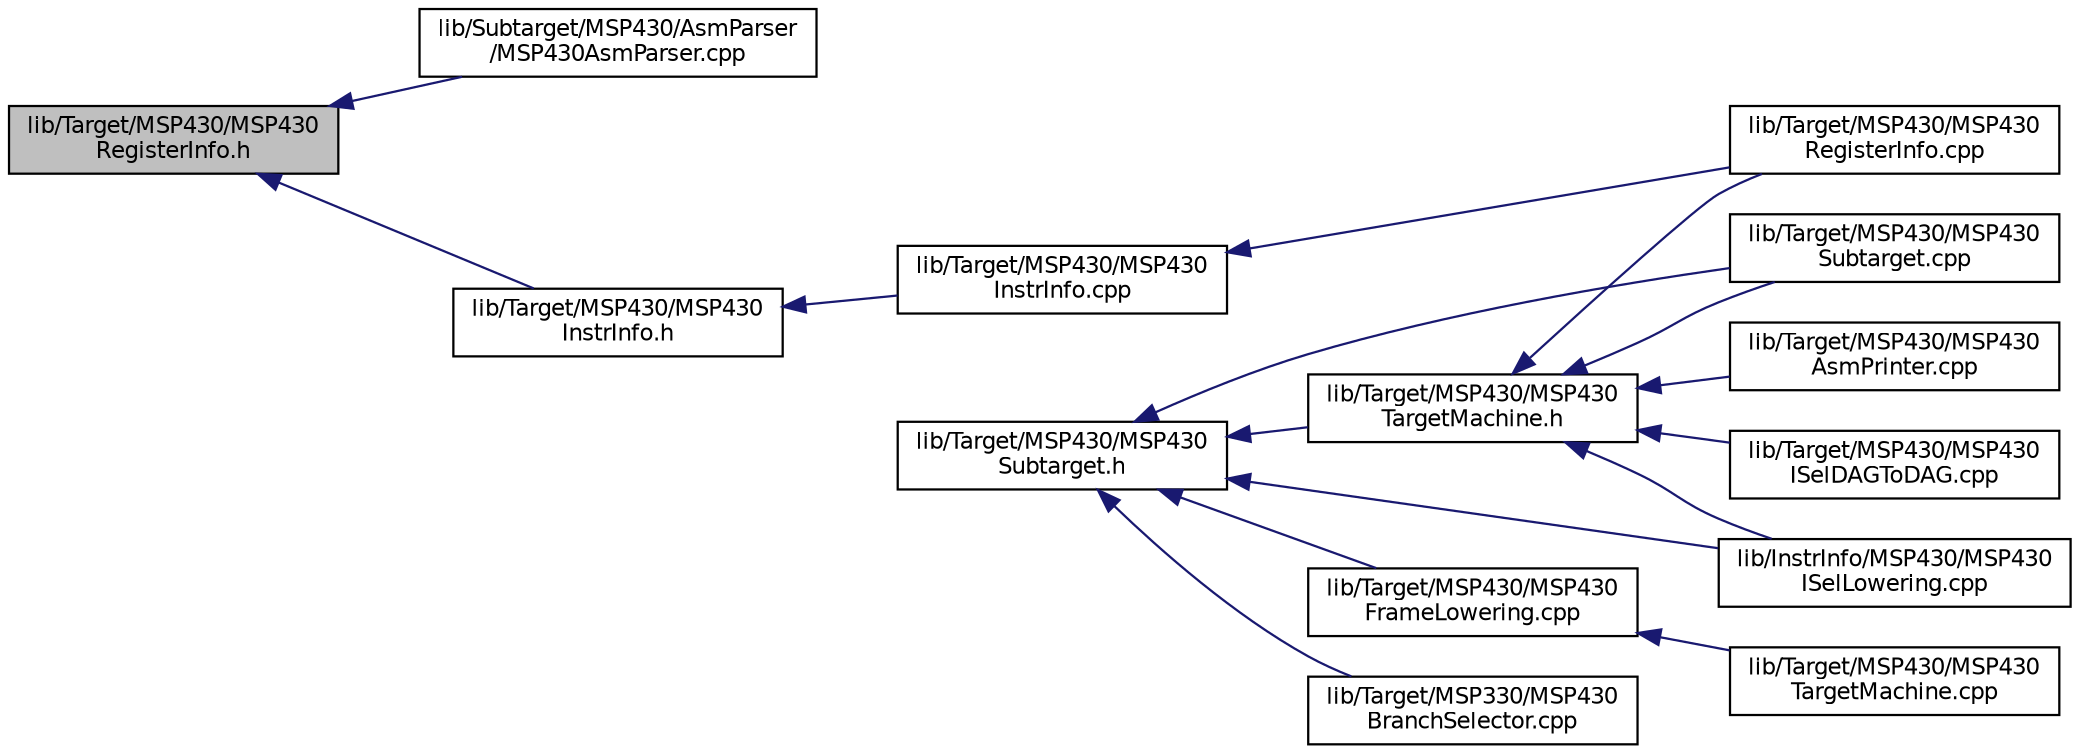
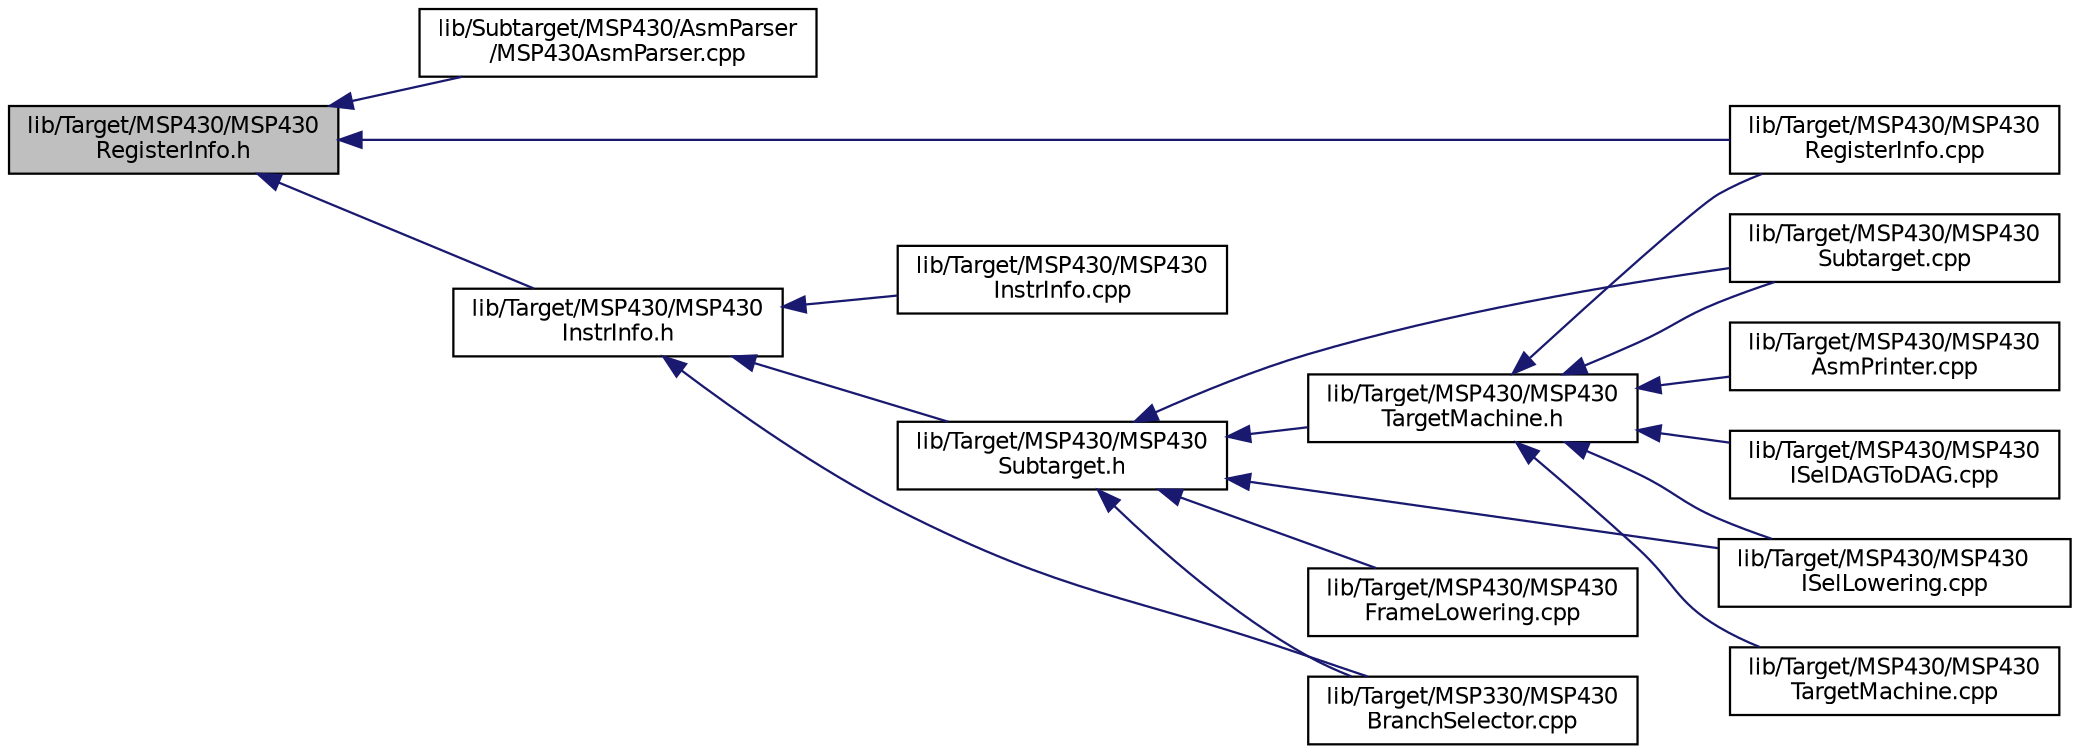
edge "lib/Target/MSP430/MSP430 RegisterInfo.cpp" -> "lib/Target/MSP430/MSP430 InstrInfo.cpp": now "lib/Target/MSP430/MSP430 RegisterInfo.cpp" -> "lib/Target/MSP430/MSP430 RegisterInfo.h"
edge "lib/Target/MSP430/MSP430 Subtarget.h" -> "lib/Target/MSP430/MSP430 InstrInfo.h": added
edge "lib/Target/MSP330/MSP430 BranchSelector.cpp" -> "lib/Target/MSP430/MSP430 InstrInfo.h": added
node "lib/InstrInfo/MSP430/MSP430 ISelLowering.cpp": label "lib/InstrInfo/MSP430/MSP430 ISelLowering.cpp" -> "lib/Target/MSP430/MSP430 ISelLowering.cpp"
edge "lib/Target/MSP430/MSP430 TargetMachine.cpp" -> "lib/Target/MSP430/MSP430 FrameLowering.cpp": now "lib/Target/MSP430/MSP430 TargetMachine.cpp" -> "lib/Target/MSP430/MSP430 TargetMachine.h"
